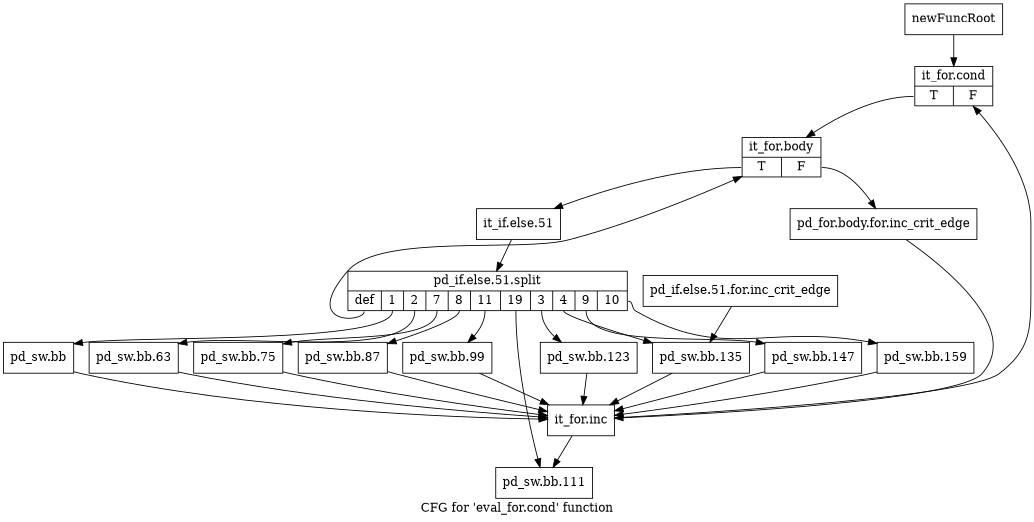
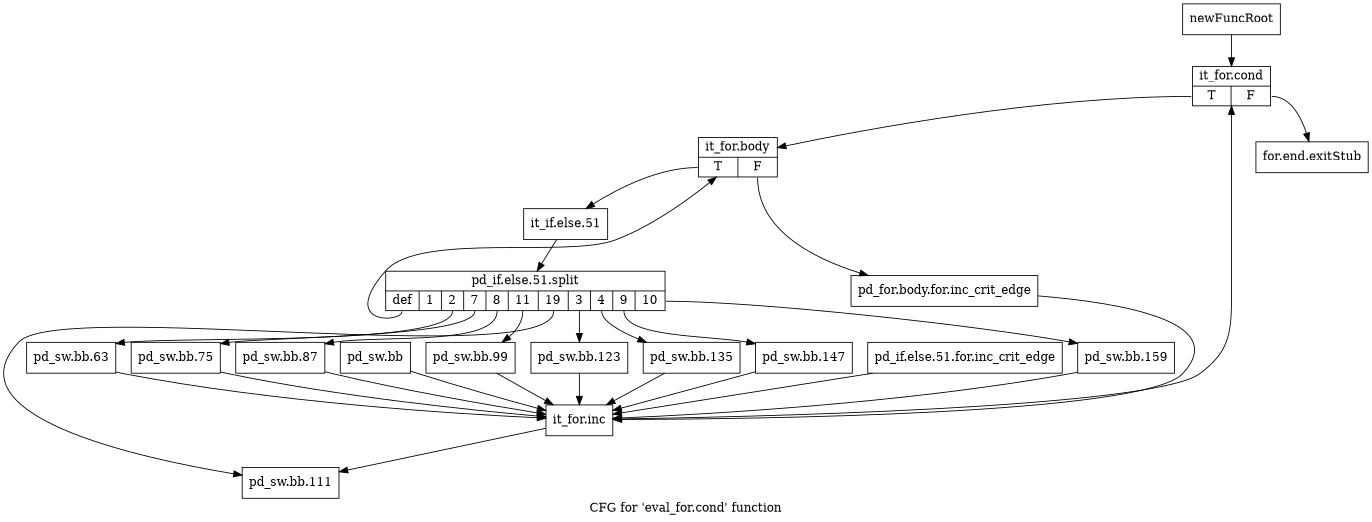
node "for.end.exitStub": added
edge "pd_if.else.51.for.inc_crit_edge" -> "pd_sw.bb.135": now "pd_if.else.51.for.inc_crit_edge" -> "it_for.inc"
edge "pd_if.else.51.split" -> "pd_sw.bb": removed
